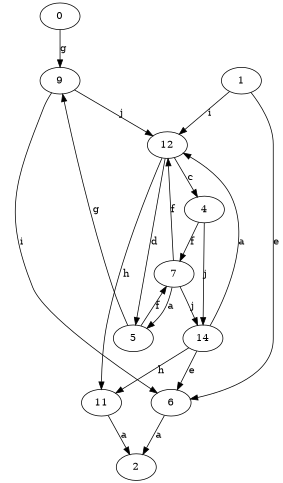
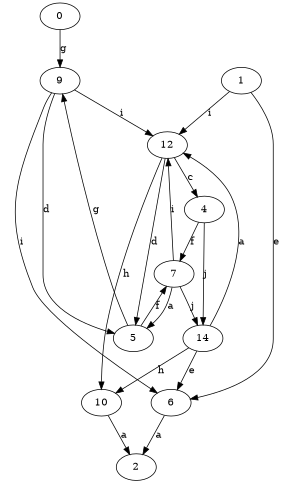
edge "9" -> "12": label "j" -> "i"
edge "7" -> "12": label "f" -> "i"
edge "9" -> "5": added, label "d"
node "11": label "11" -> "10"
